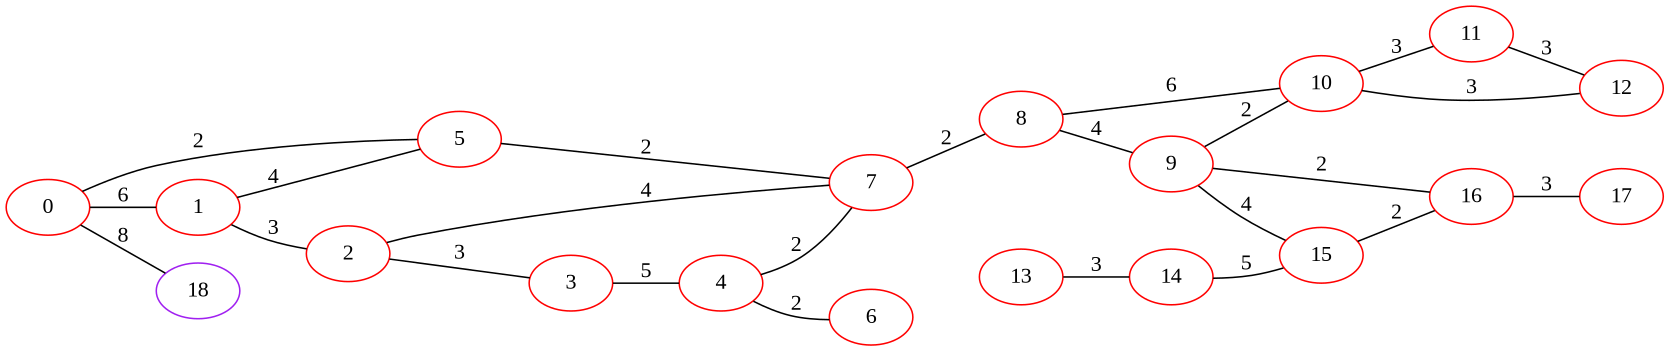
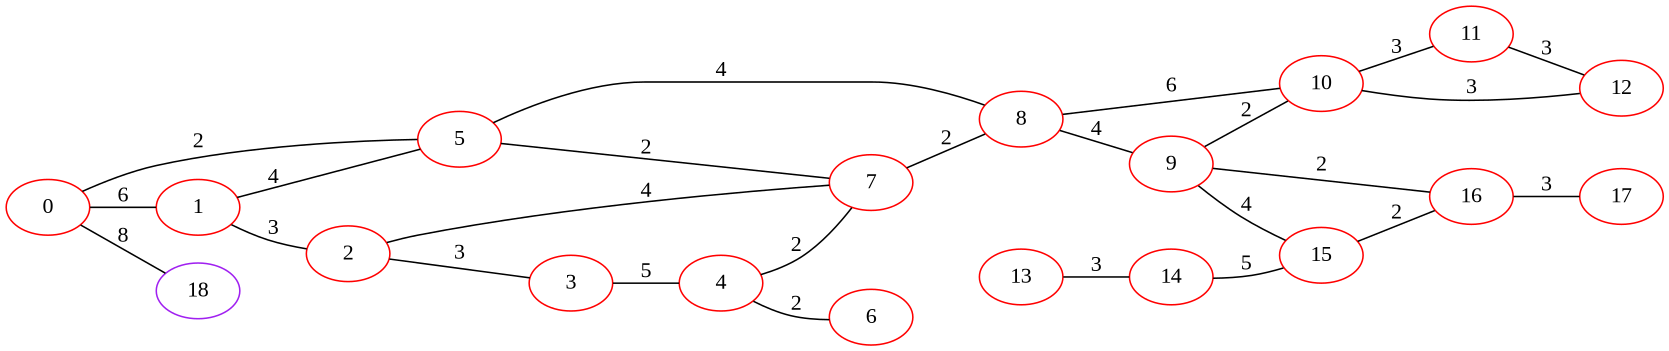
edge "8" -- "5": added, label "4"
